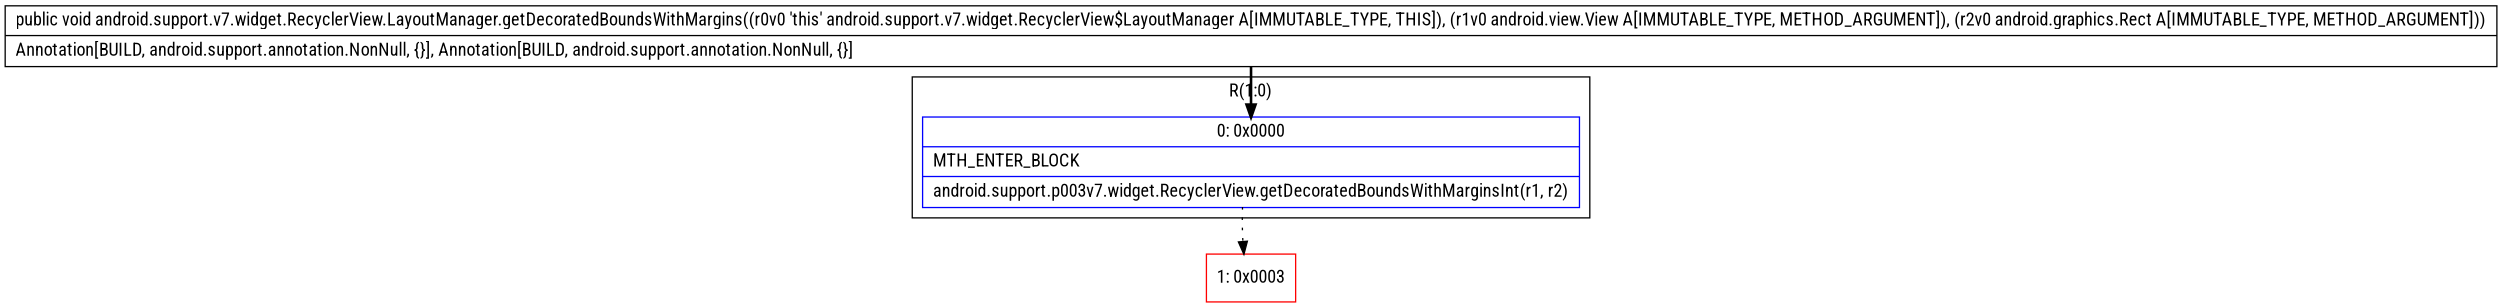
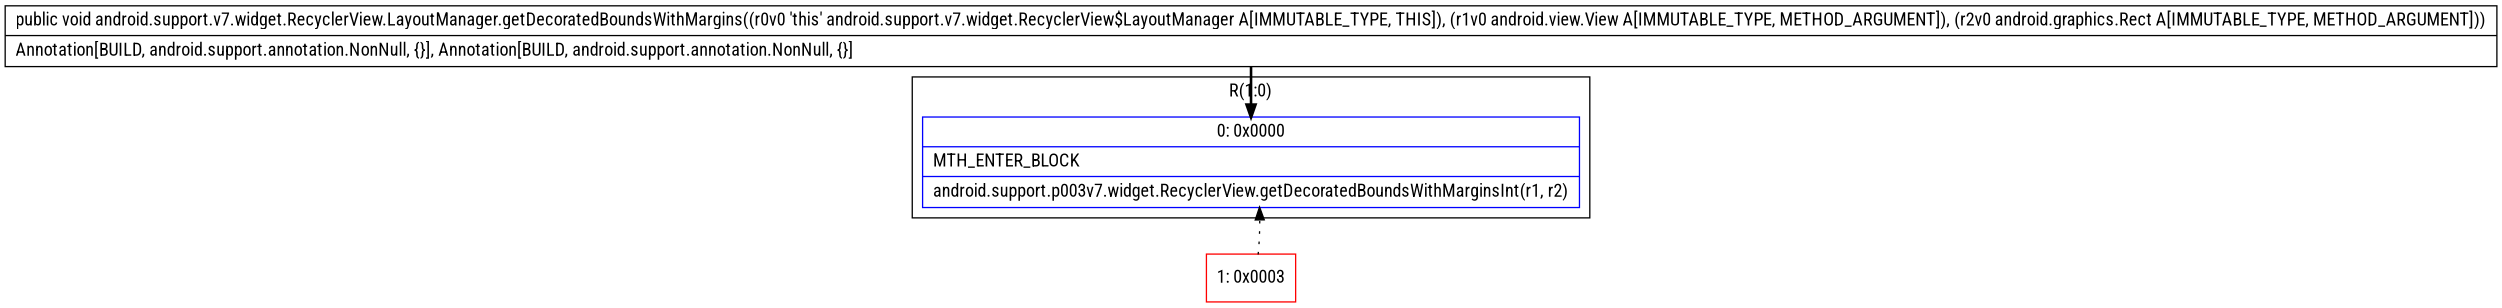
edge "0: 0x0000" -> "1: 0x0003": reversed
